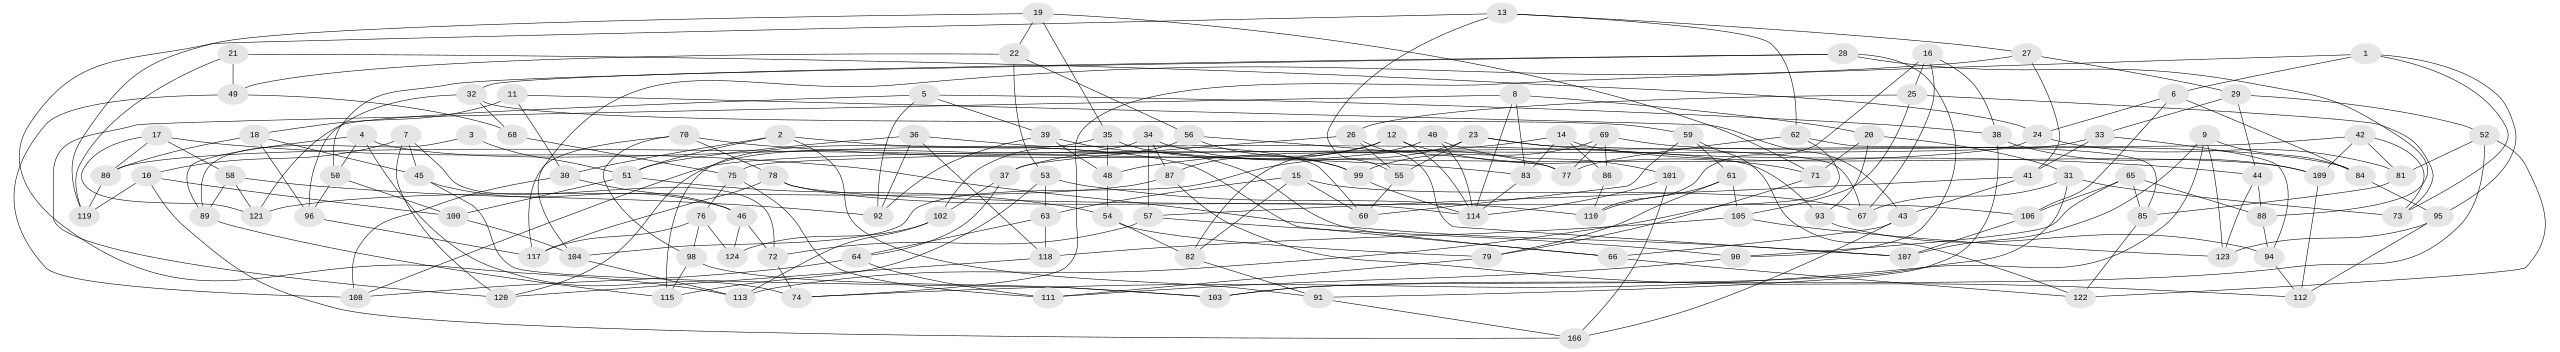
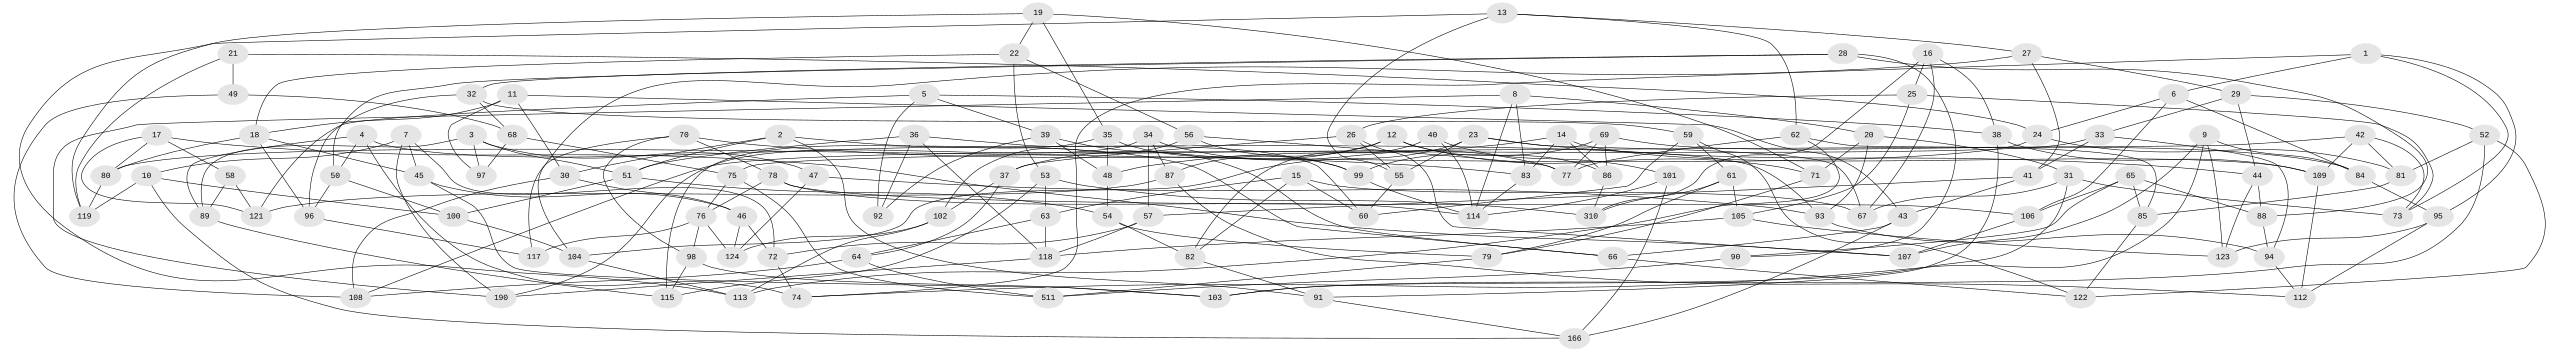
edge "22" -- "49": now "22" -- "18"
edge "12" -- "114": now "12" -- "86"
node "97": added
node "47": added
edge "58" -- "92": removed
edge "78" -- "117": now "78" -- "76"
node "110": label "110" -> "310"
edge "57" -- "90": now "57" -- "118"
node "120": label "120" -> "190"
node "111": label "111" -> "511"
